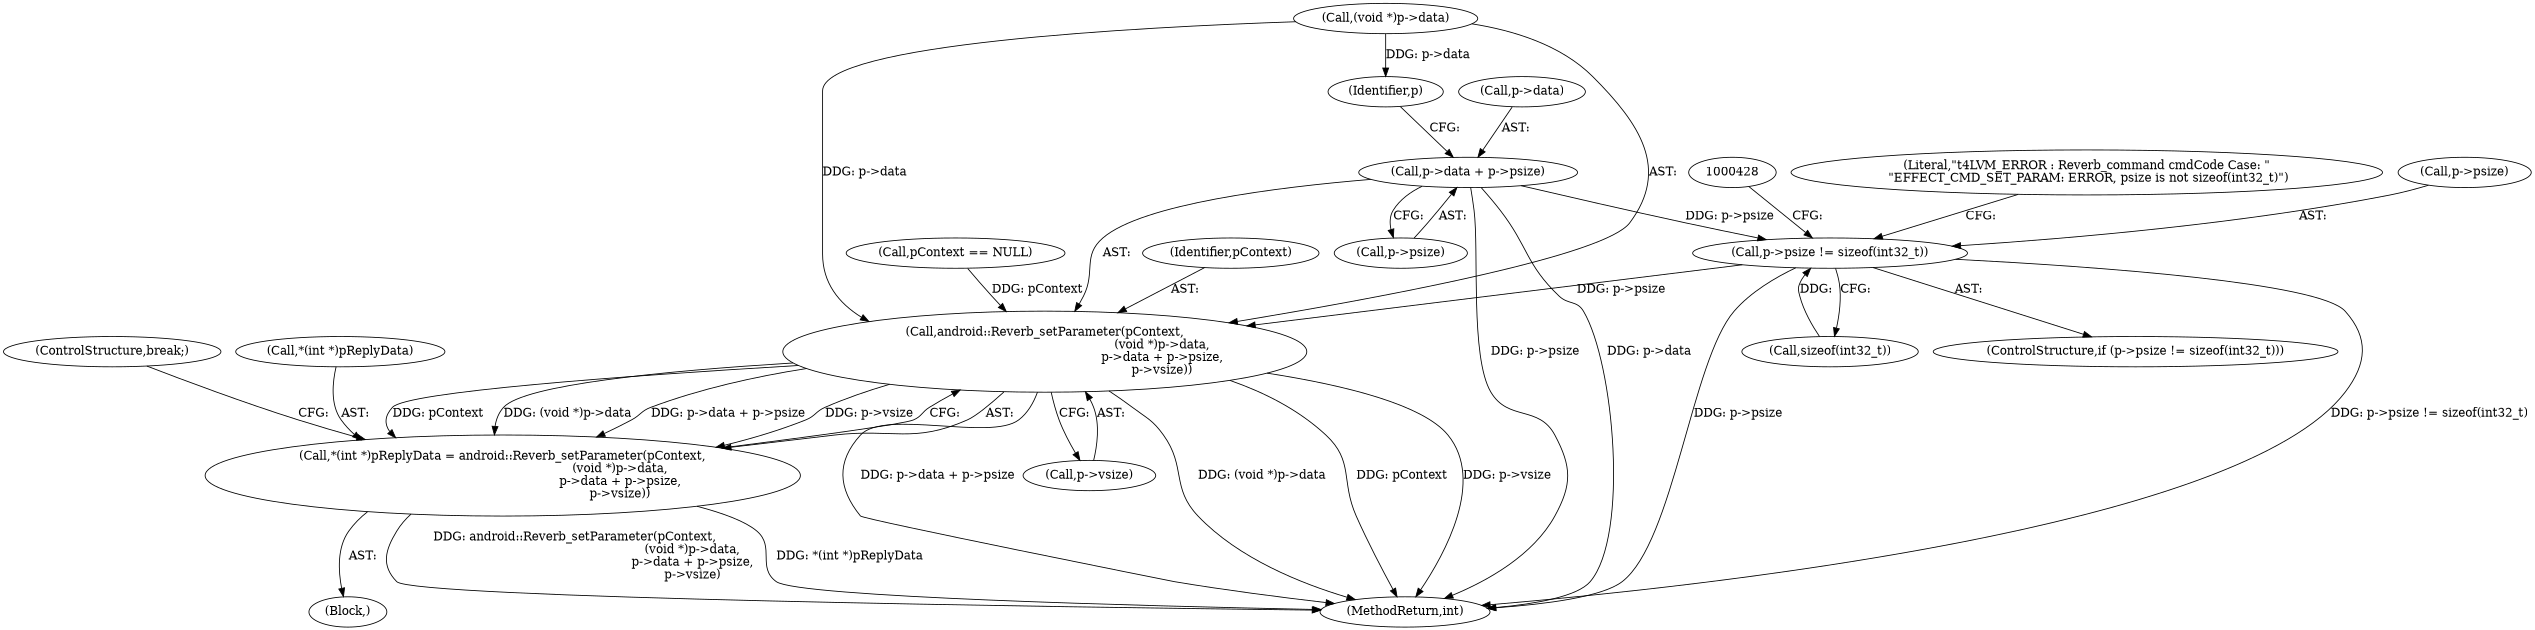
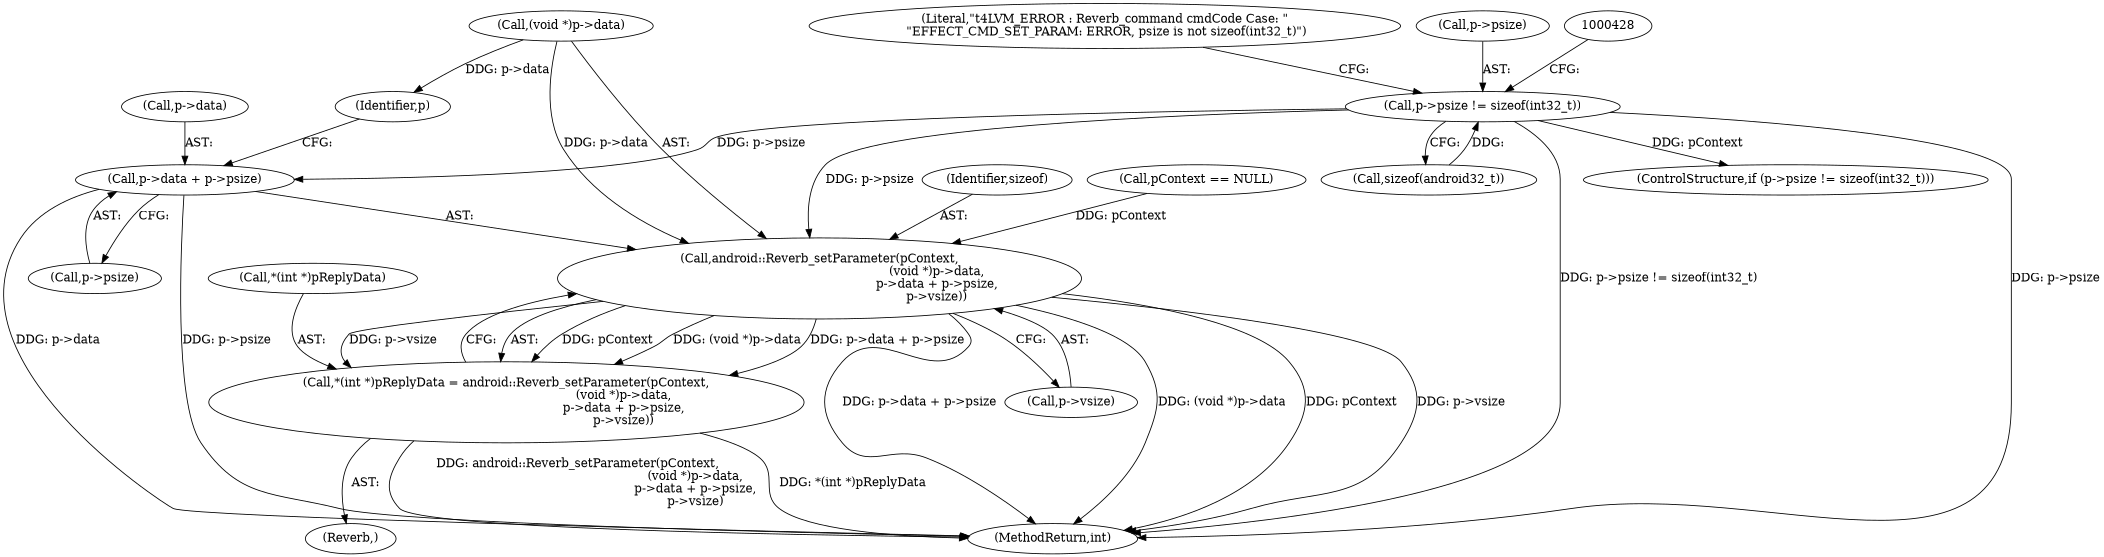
edge "(Call,p->data + p->psize)" -> "(Call,p->psize != sizeof(int32_t))": reversed
node "(Identifier,pContext)": label "(Identifier,pContext)" -> "(Identifier,sizeof)"
edge "(Call,p->psize != sizeof(int32_t))" -> "(ControlStructure,if (p->psize != sizeof(int32_t)))": label "AST: " -> "DDG: pContext"
node "(ControlStructure,break;)": removed
node "(Call,sizeof(int32_t))": label "(Call,sizeof(int32_t))" -> "(Call,sizeof(android32_t))"
node "(Block,)": label "(Block,)" -> "(Reverb,)"
